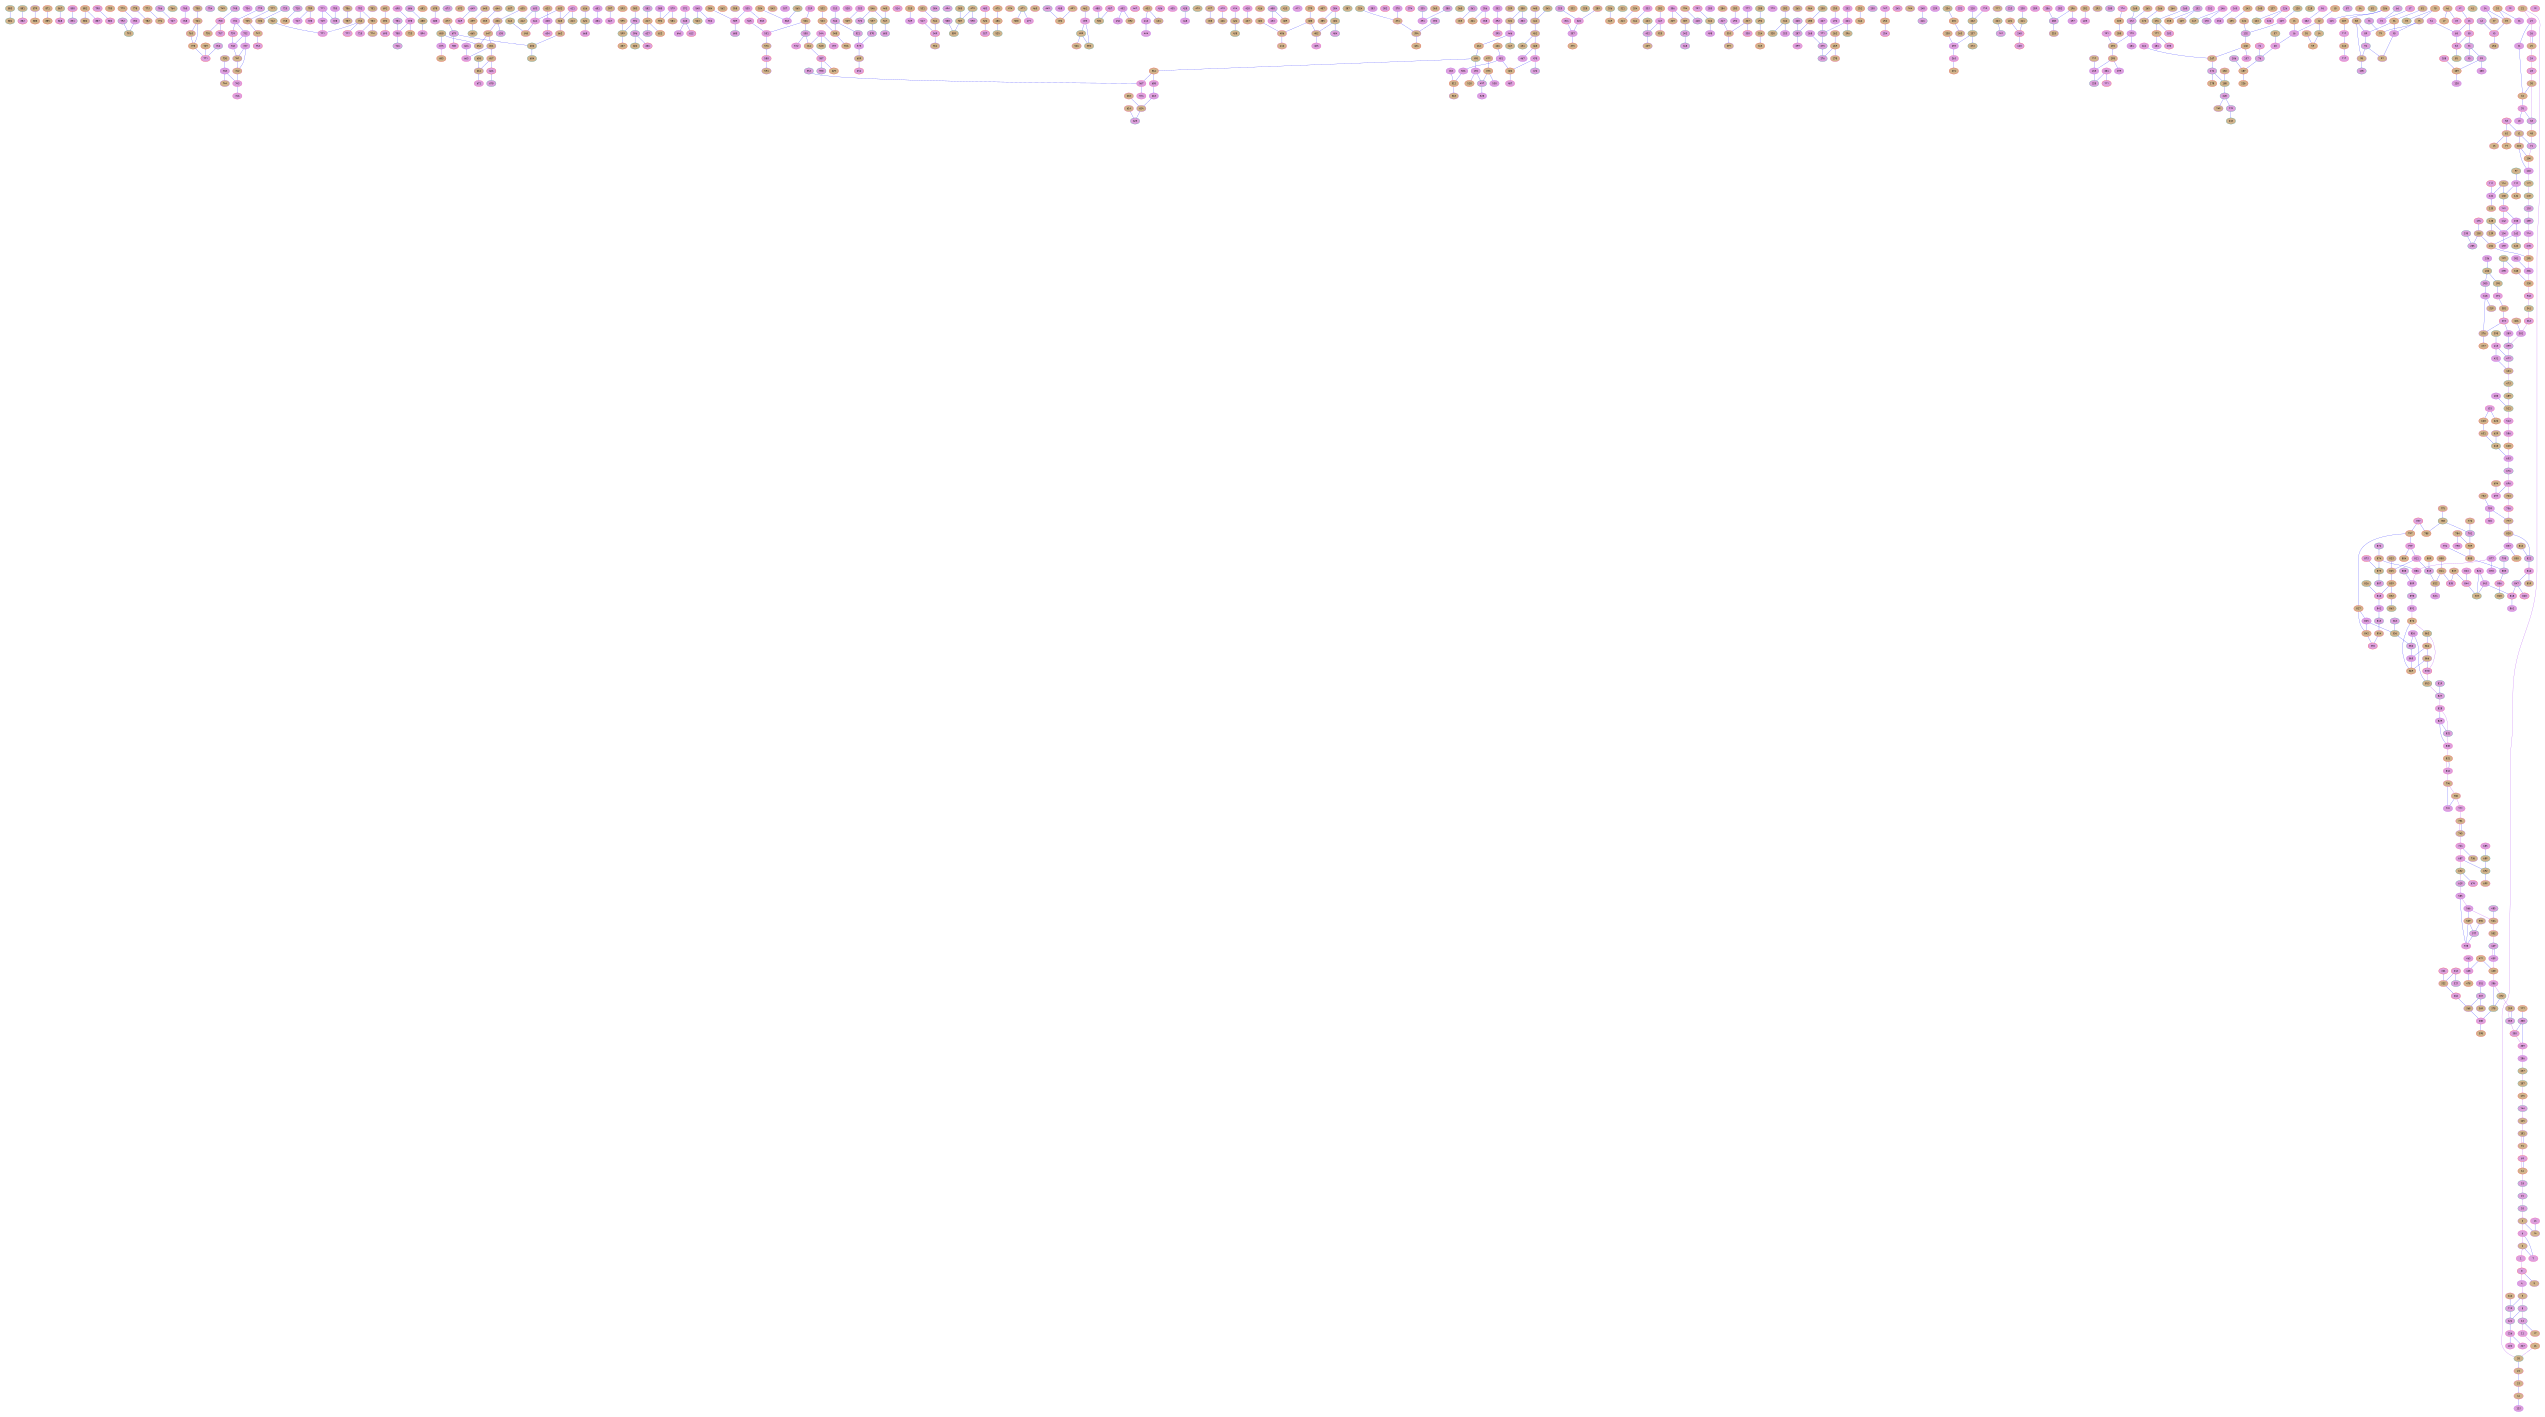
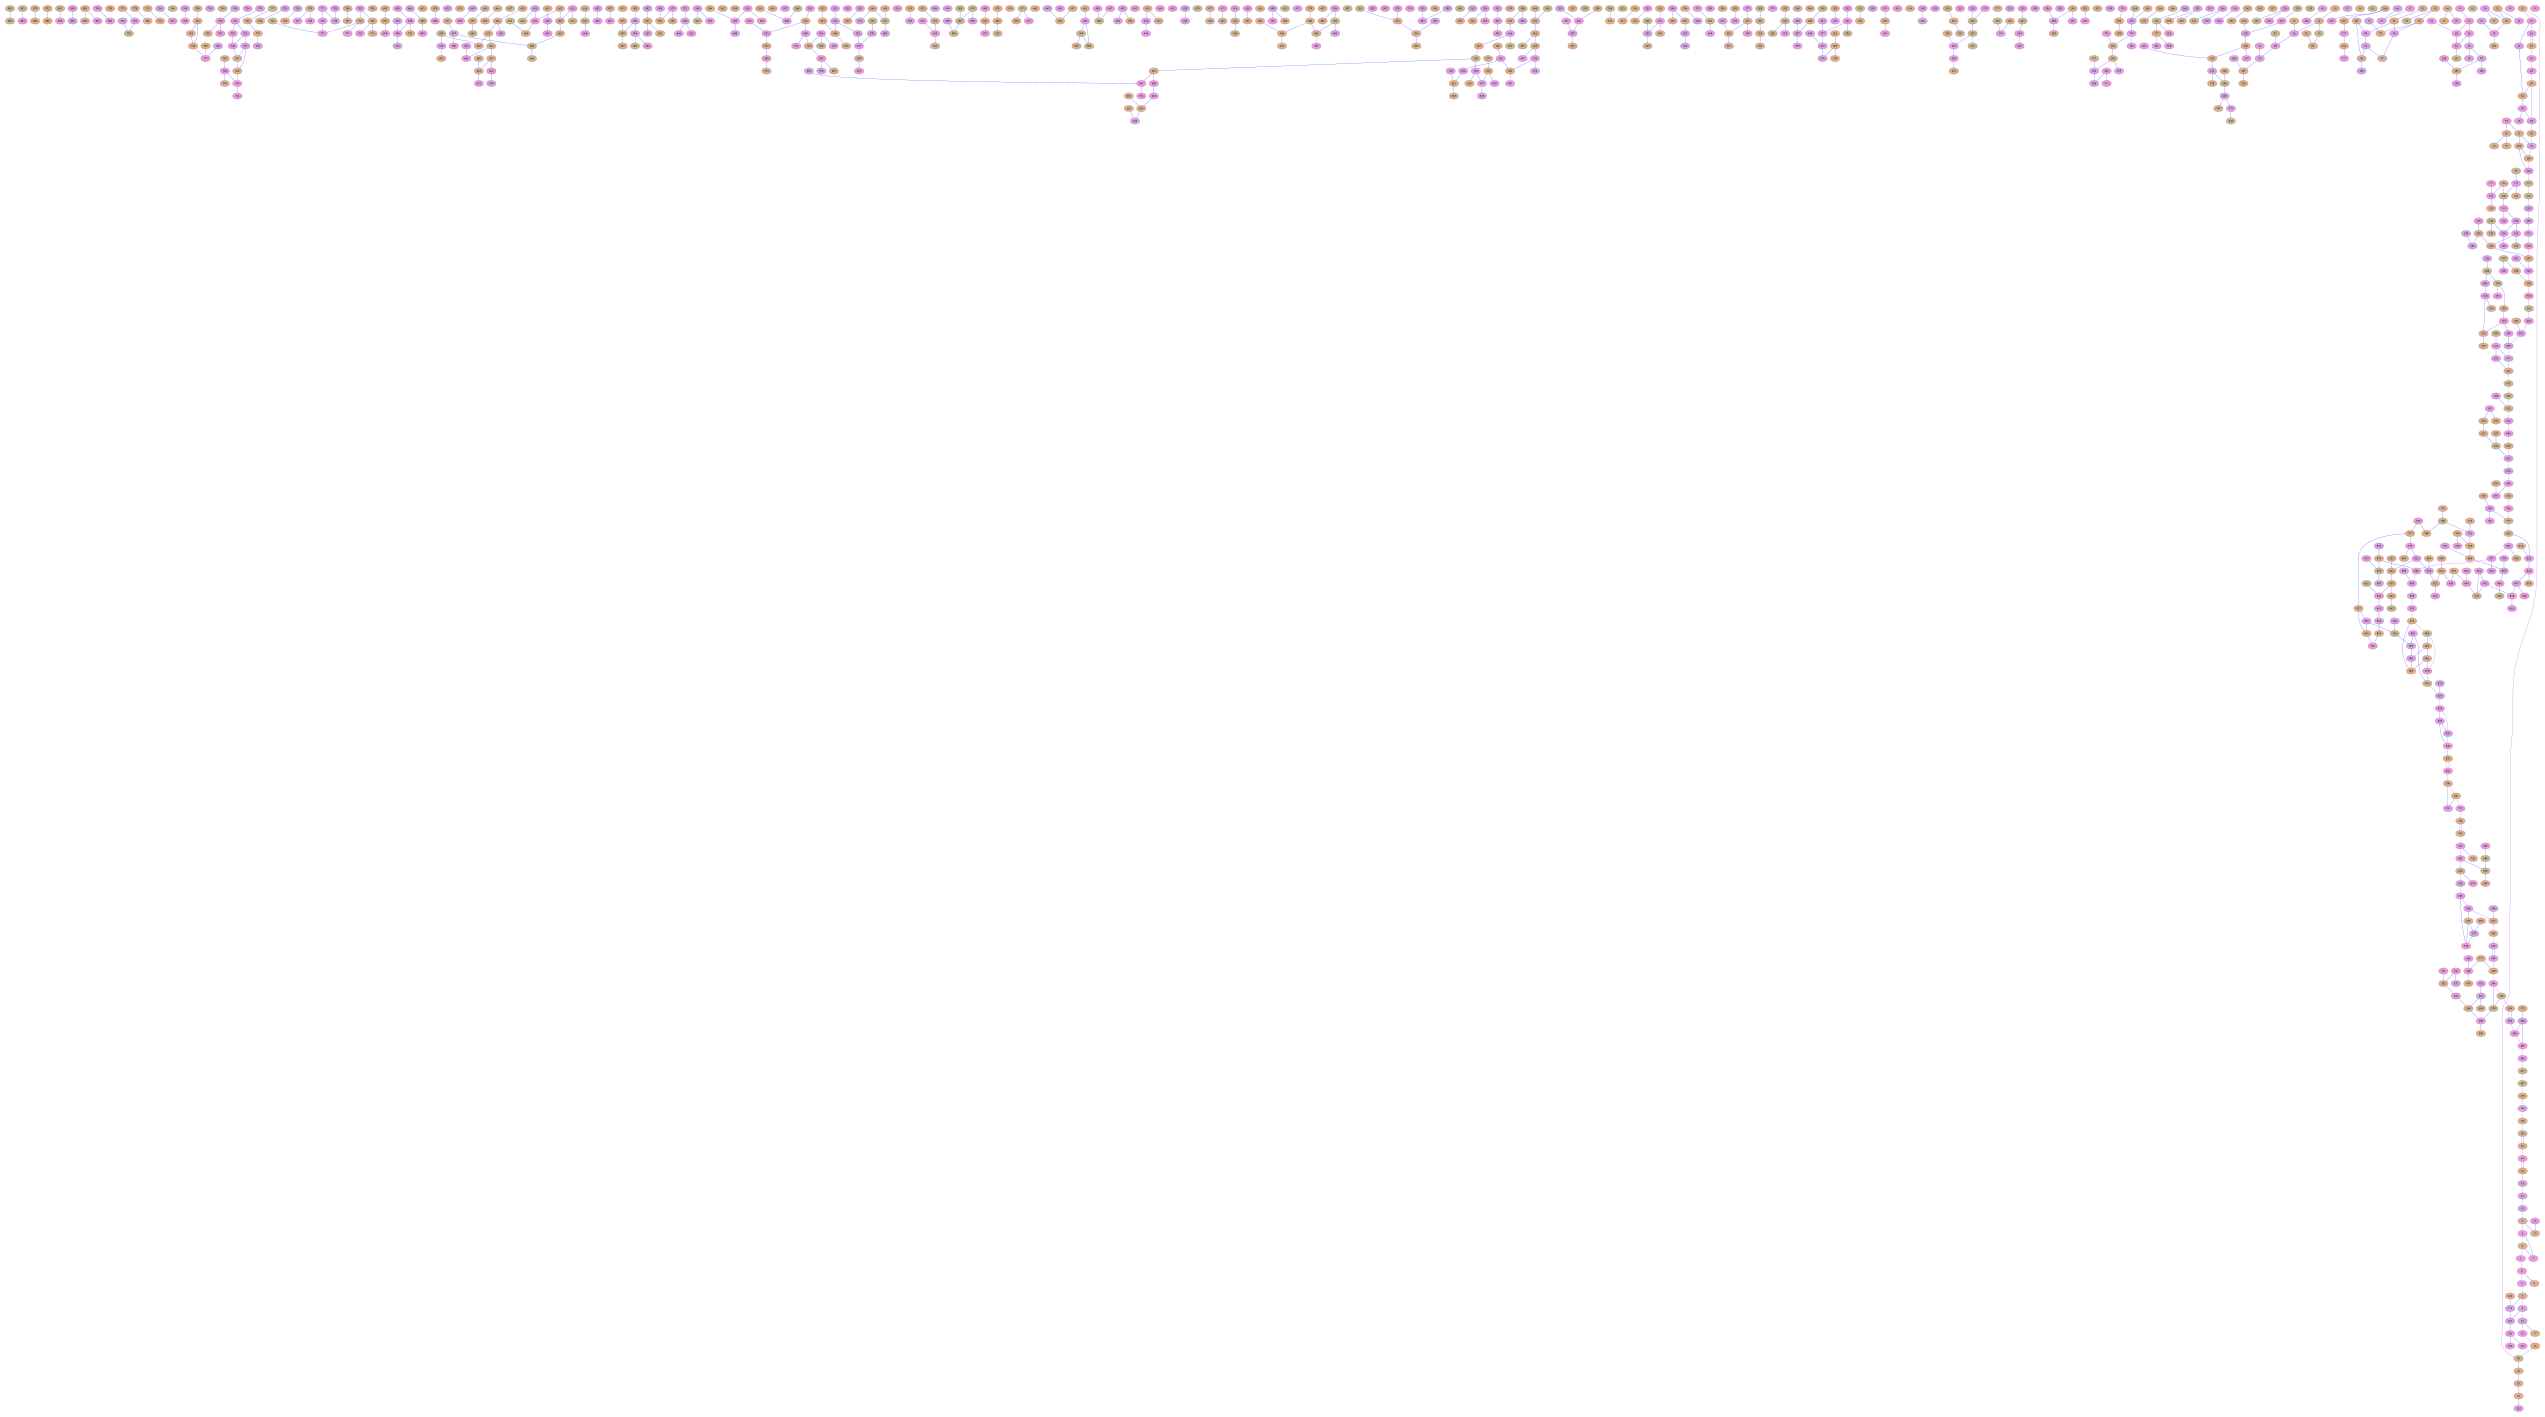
node "251": color red -> teal
edge "221" -- "248": now "221" -- "242"
edge "291" -- "302": now "290" -- "302"
